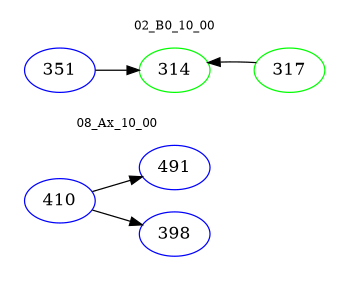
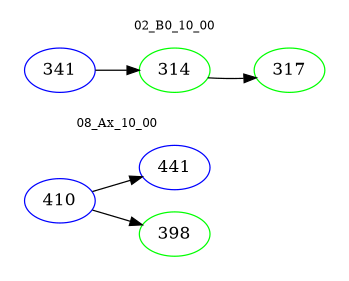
edge "317" -> "314": reversed
node "351": label "351" -> "341"
node "491": label "491" -> "441"
node "398": color blue -> green
